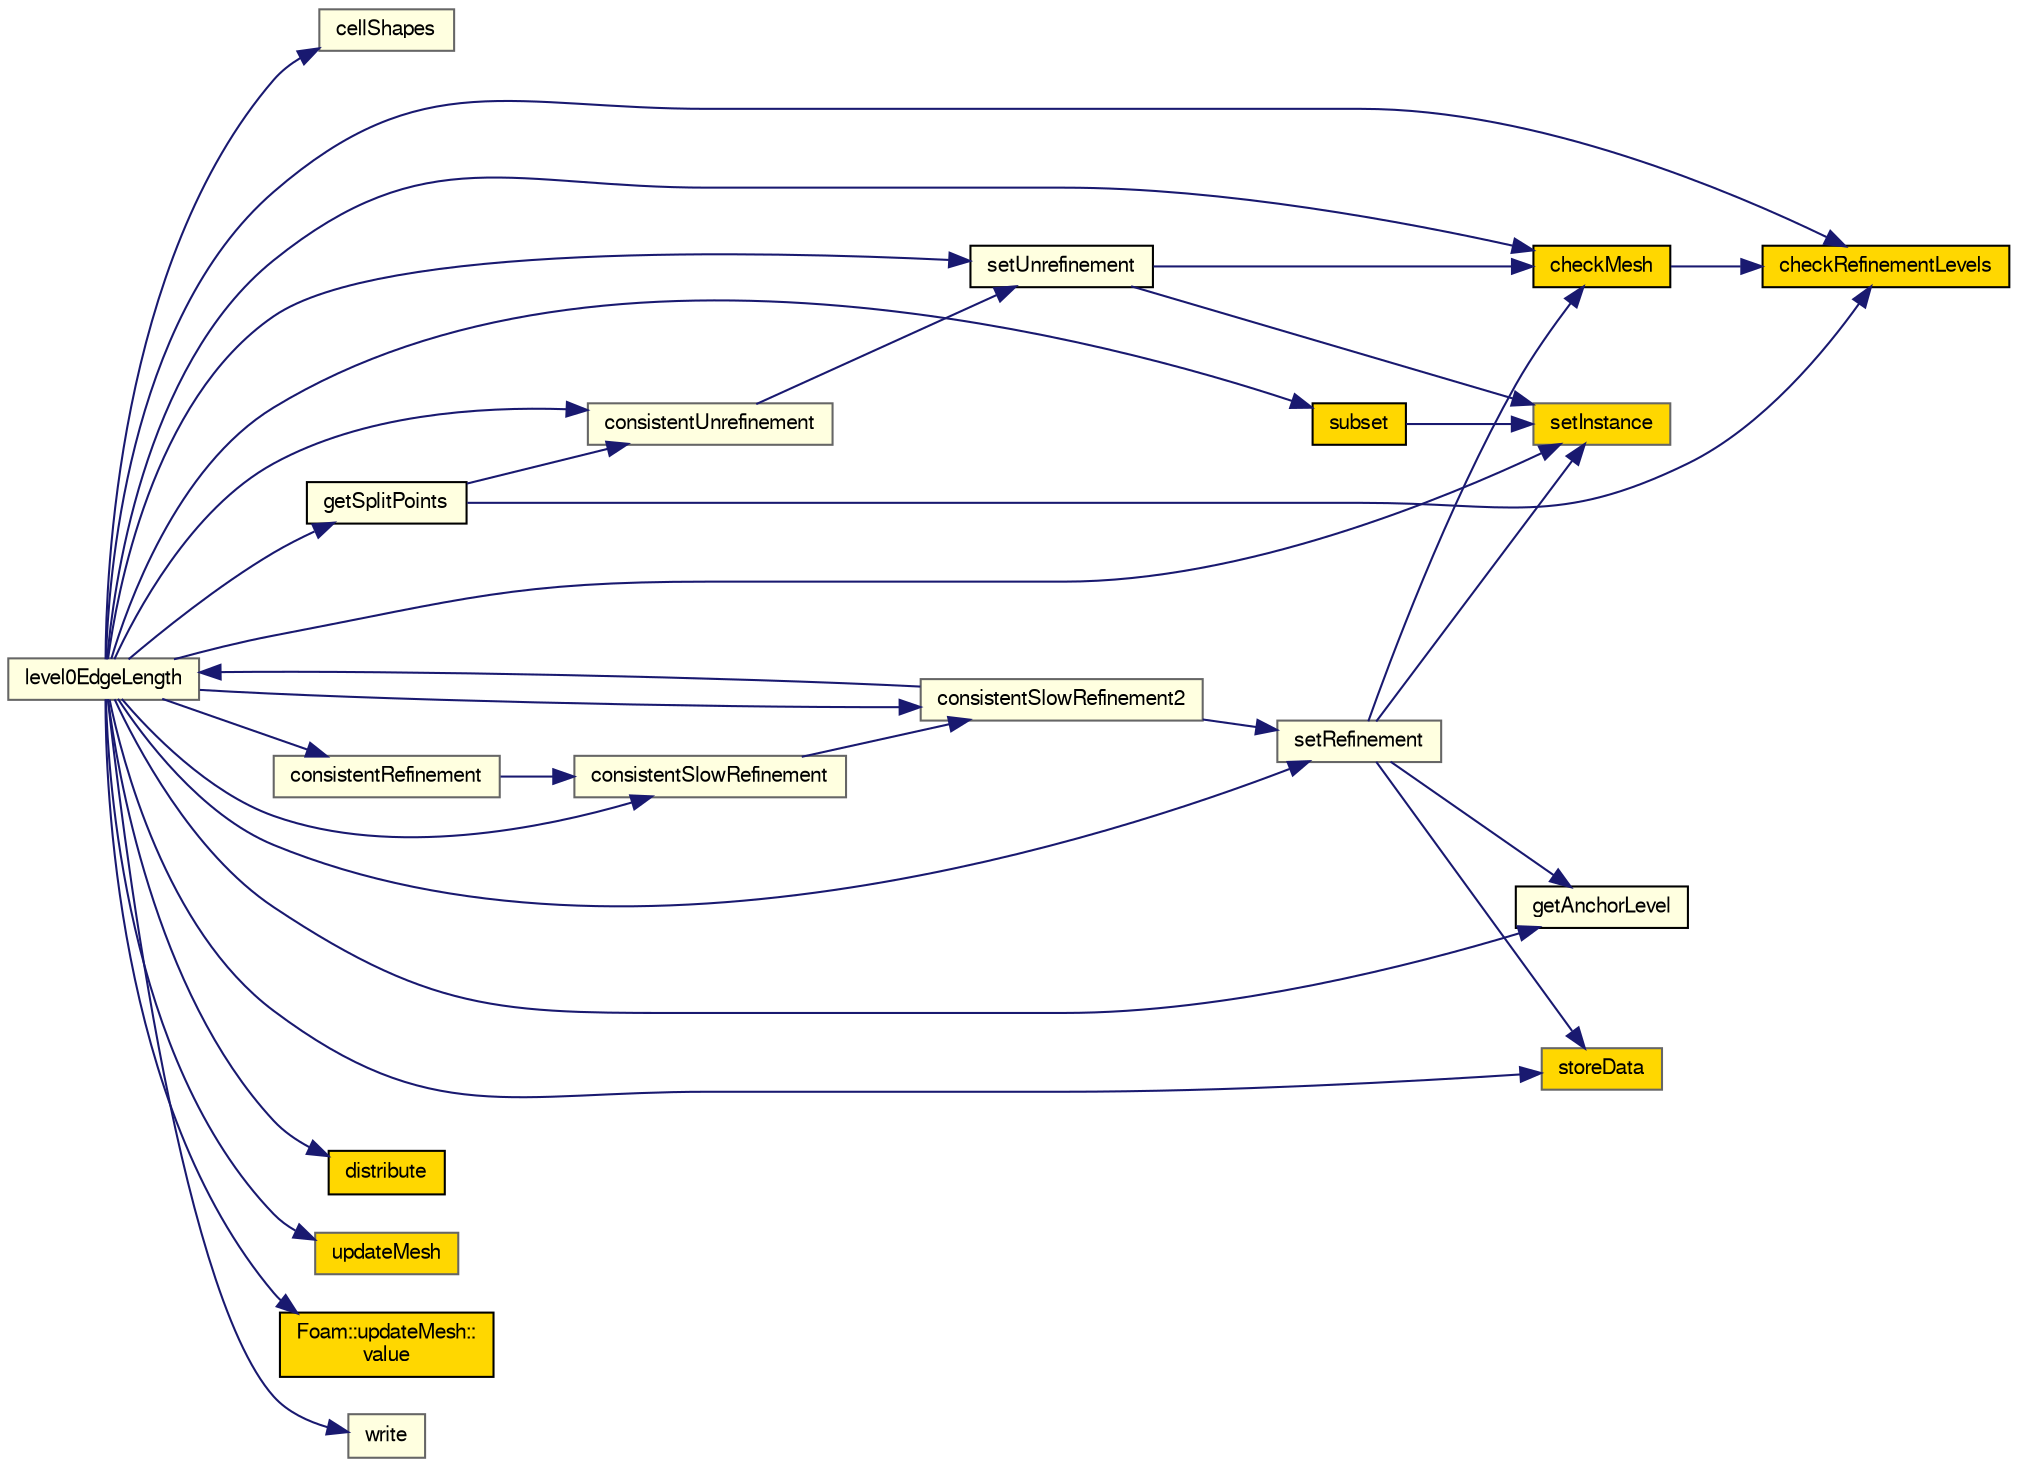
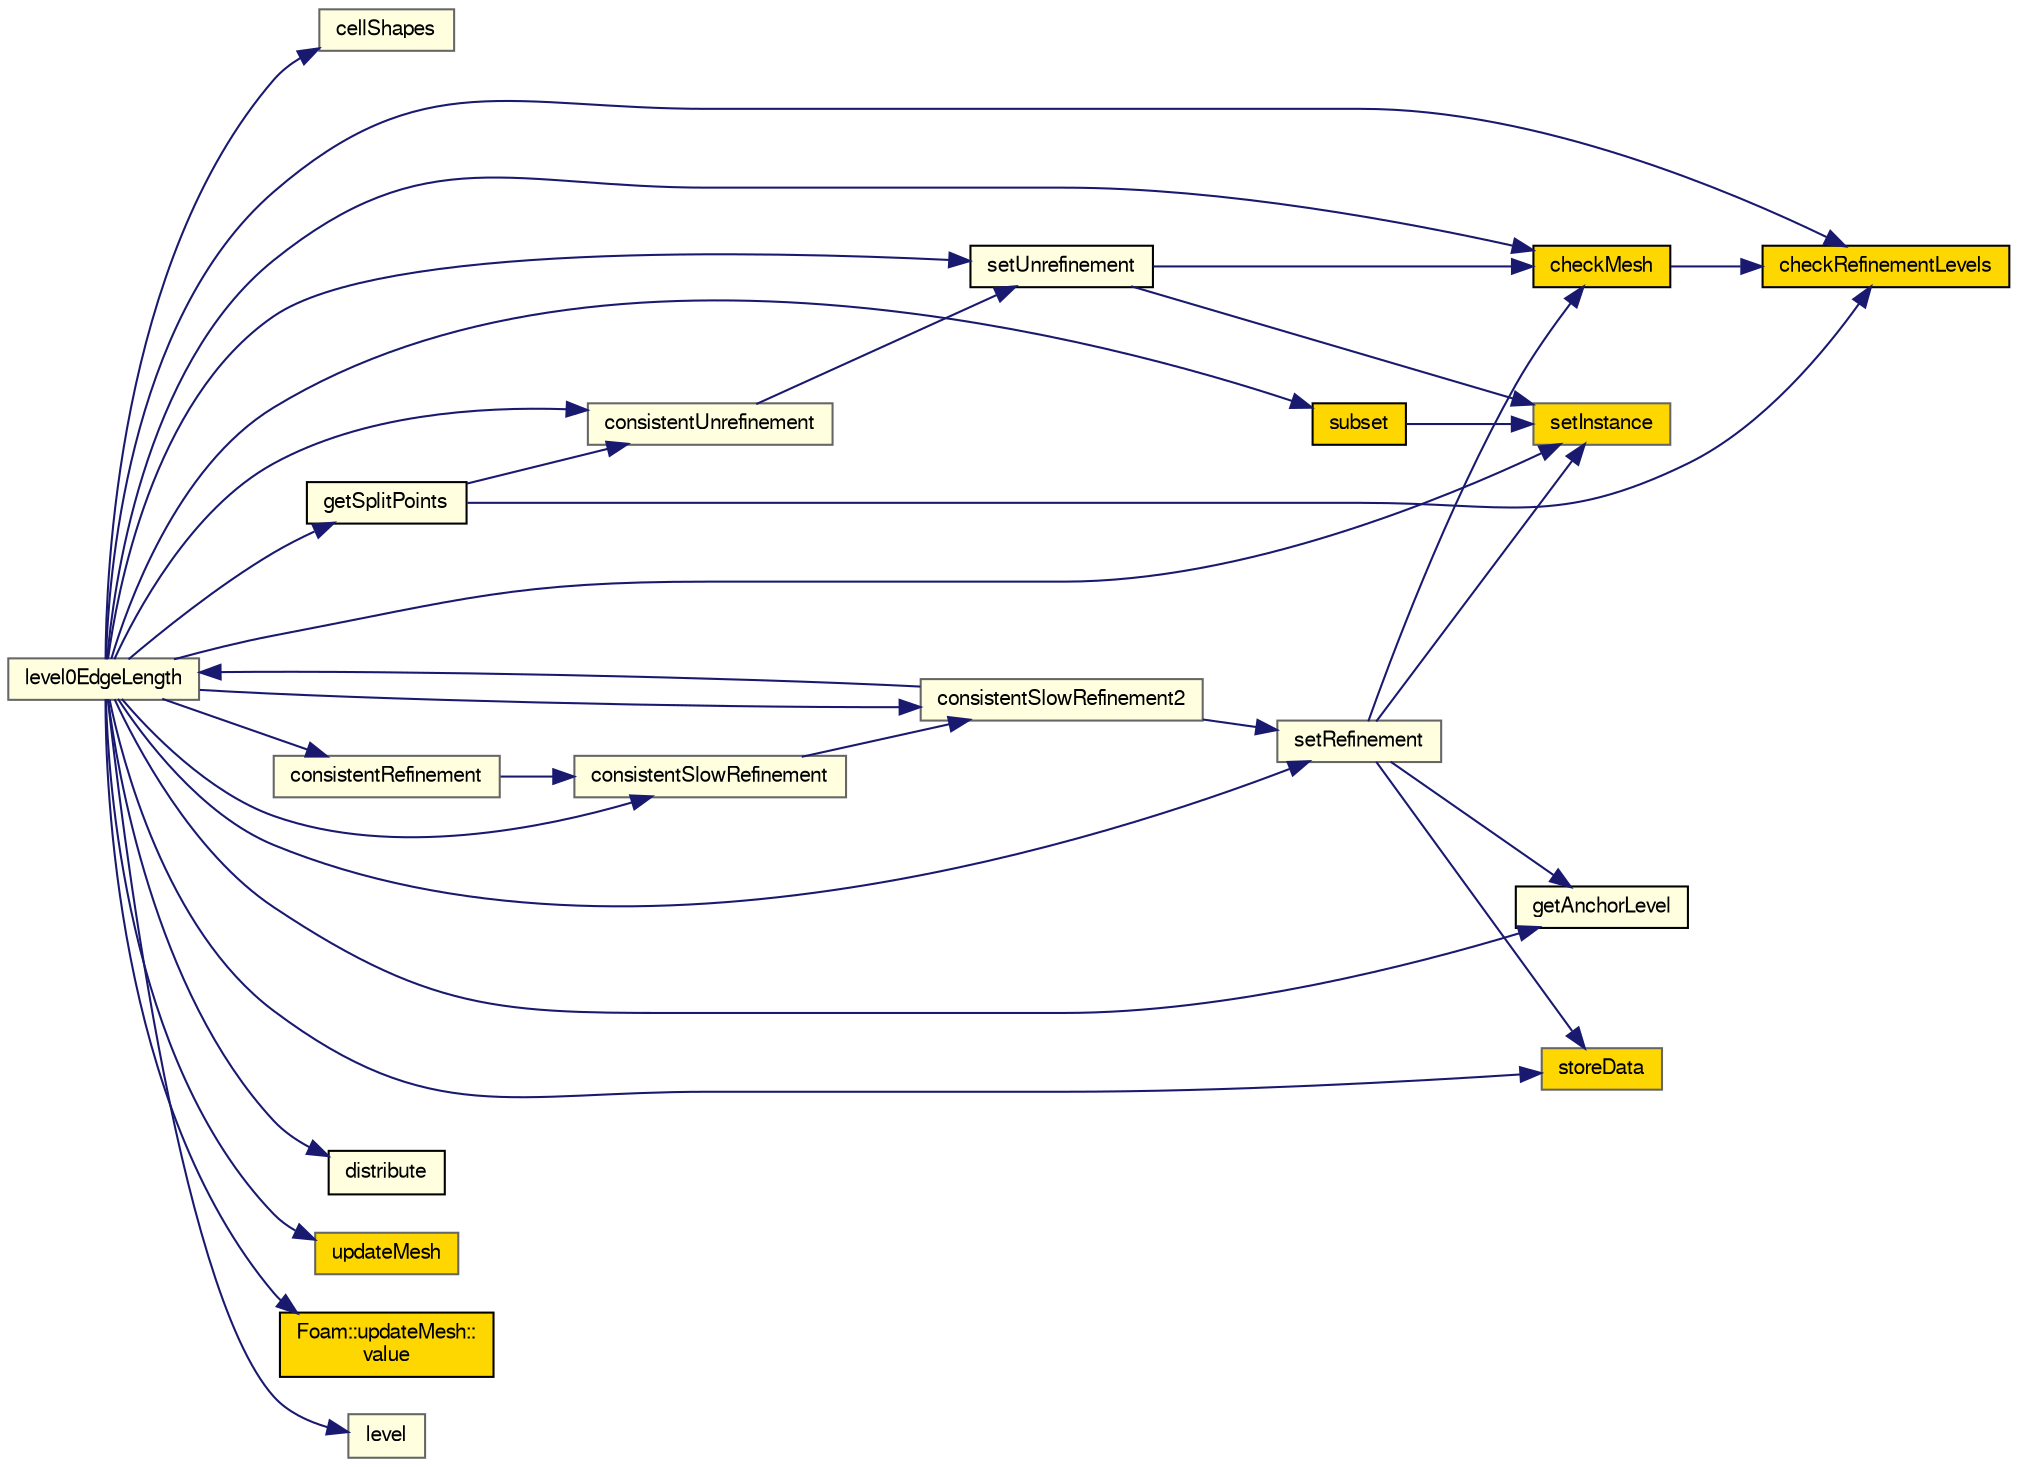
node "distribute": fillcolor gold -> lightyellow
node "write": label "write" -> "level"
